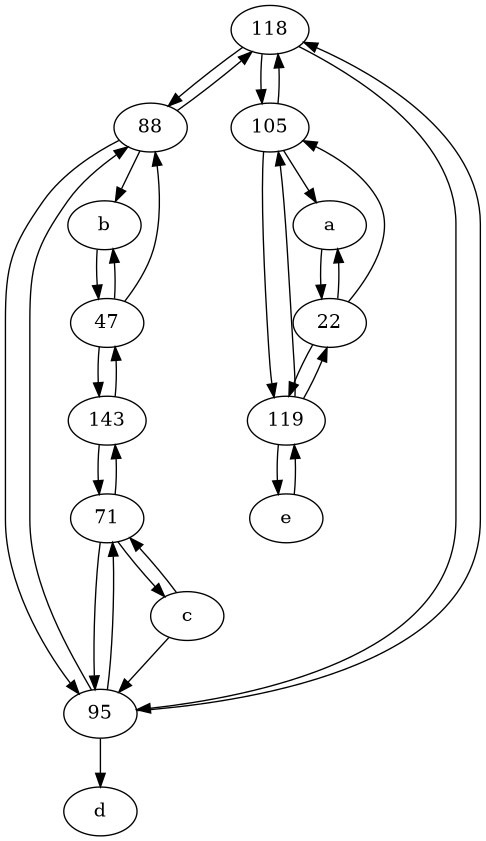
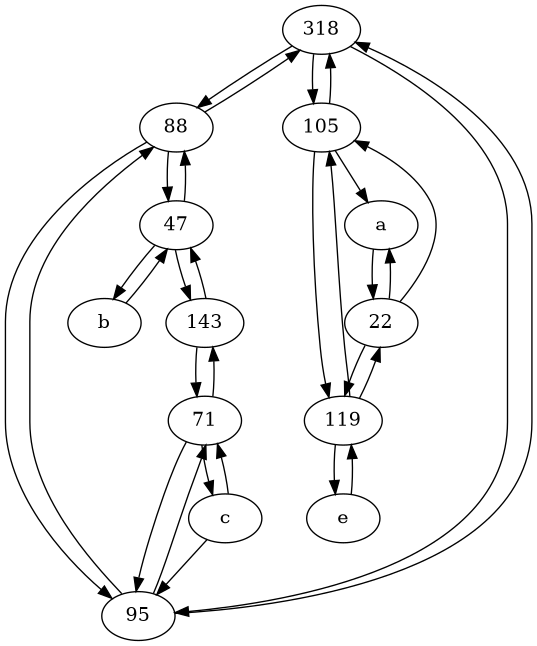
node "118": label "118" -> "318"
edge "88" -> "b": now "88" -> "47"
node "d": removed
